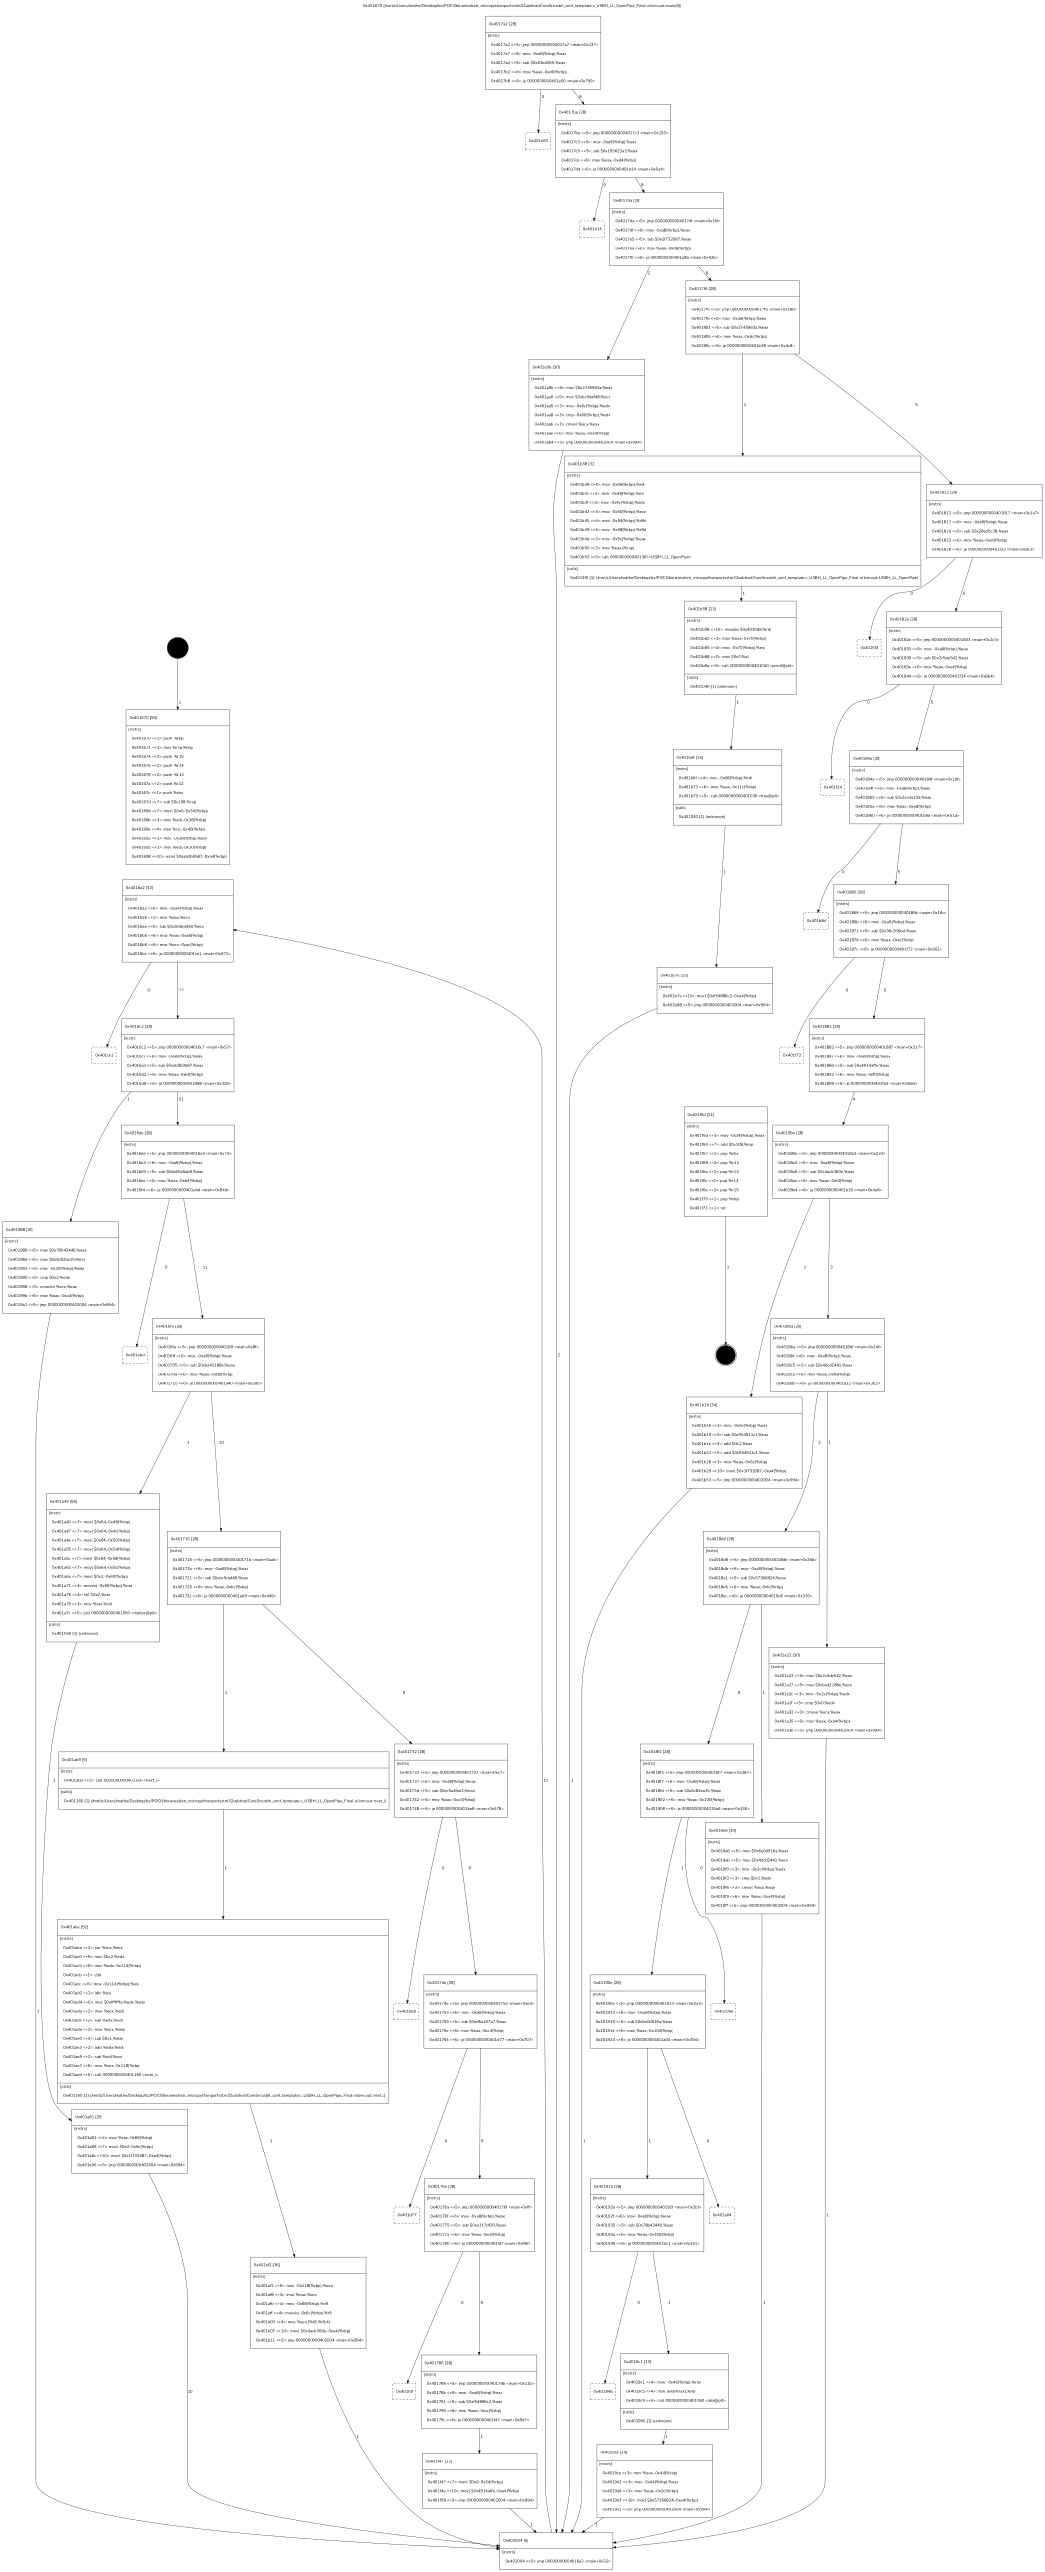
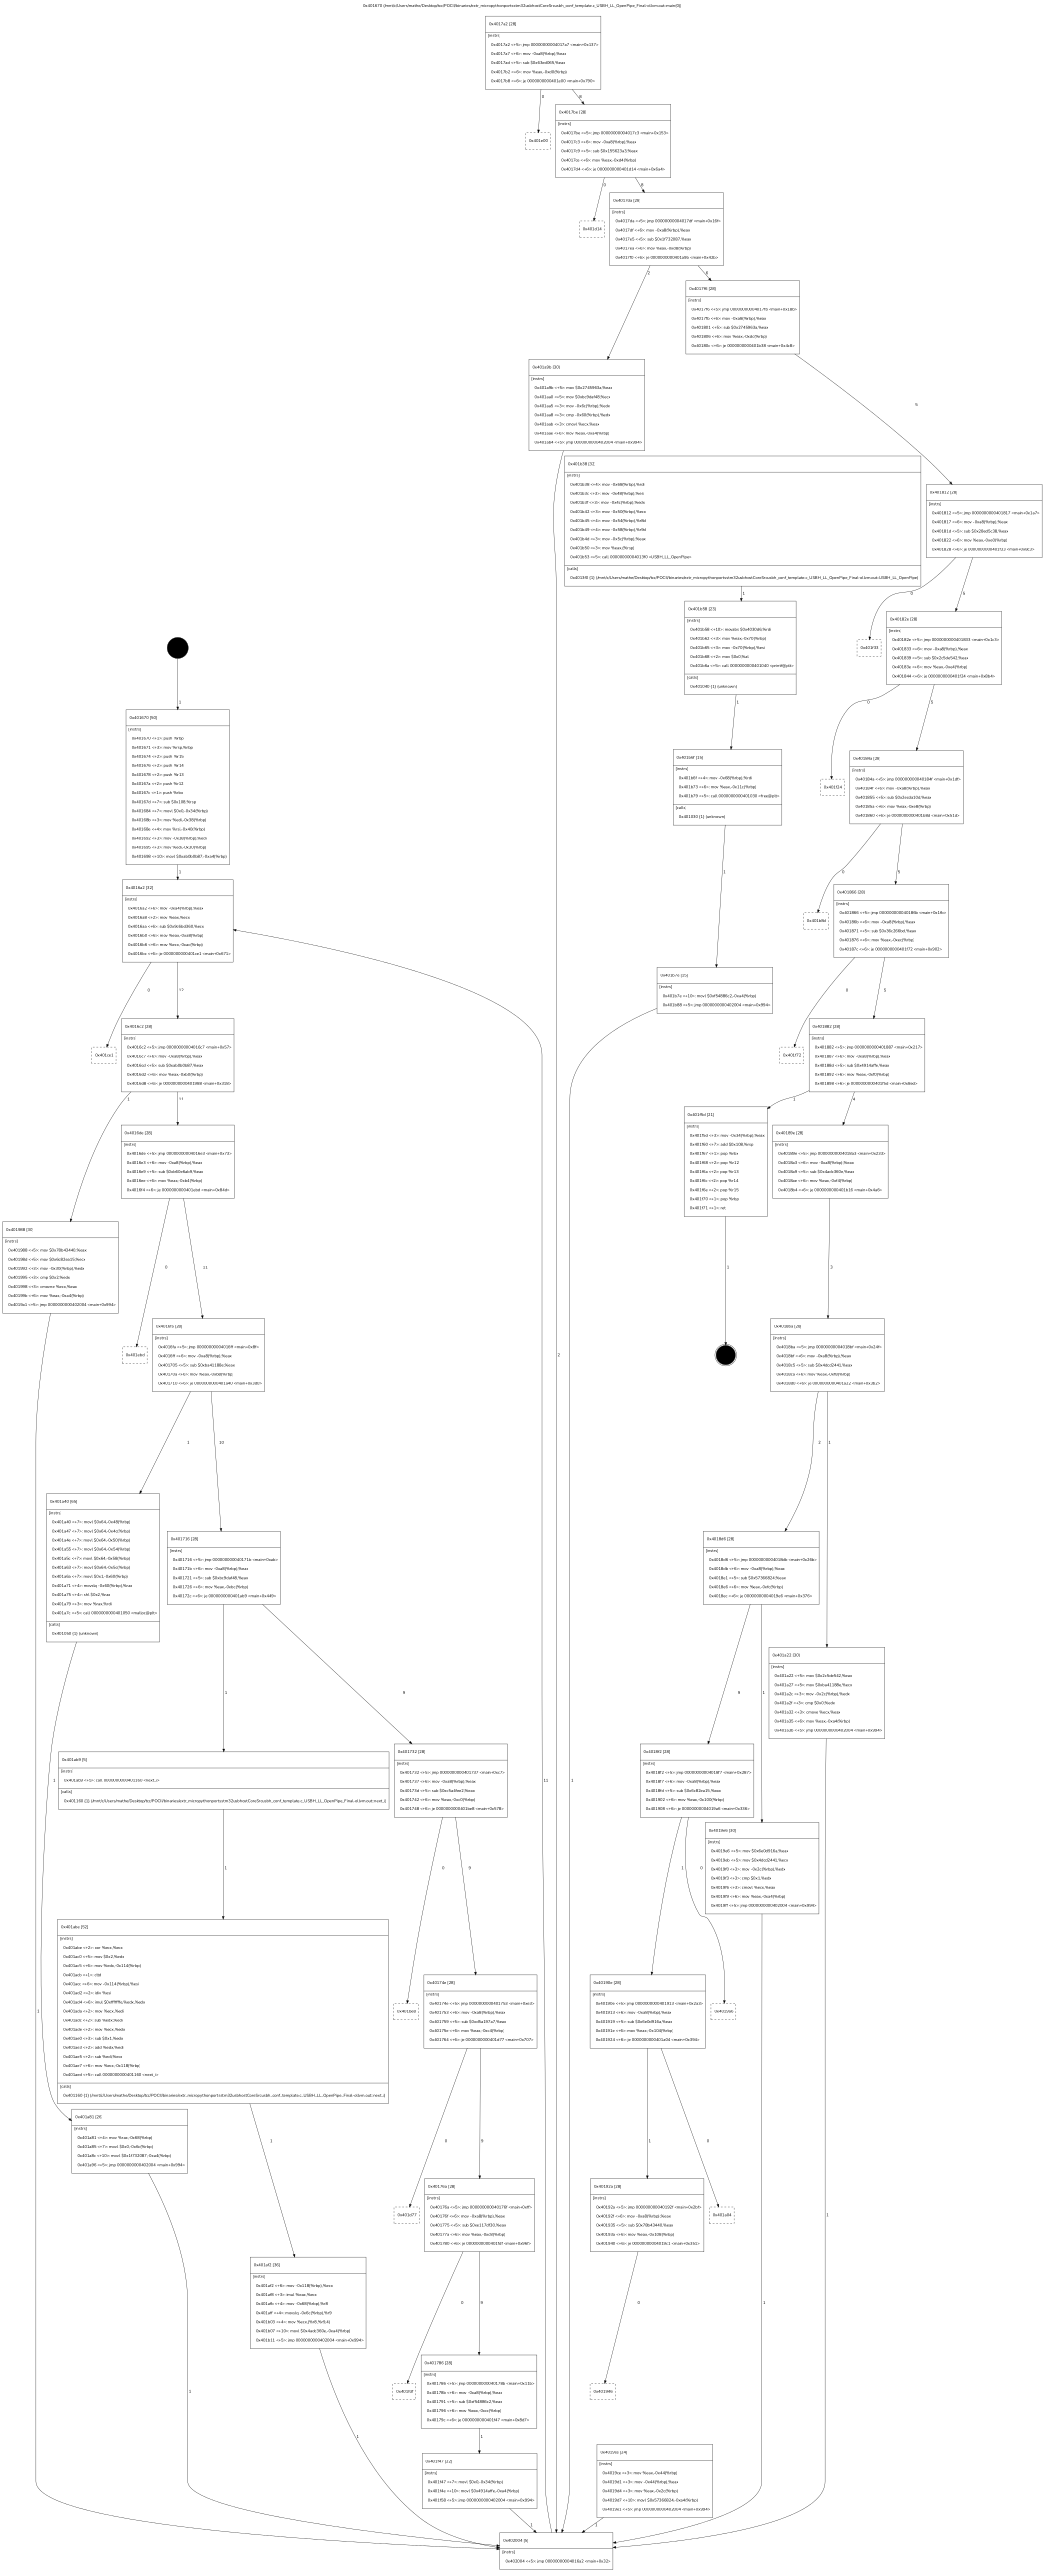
edge "0x4017f6 [28]" -> "0x401b38 [32]": removed, label "1"
edge "0x401670 [50]" -> "0x4016a2 [32]": added, label "1"
edge "0x401882 [28]" -> "0x401f5d [21]": added, label "1"
edge "0x4016c2 [28]" -> "0x4016de [28]": label " 51" -> " 11"
node "0x401b16 [34]": removed
edge "0x401a81 [26]" -> "0x402004 [5]": label " 10" -> " 1"
node "0x4019c1 [13]": removed
